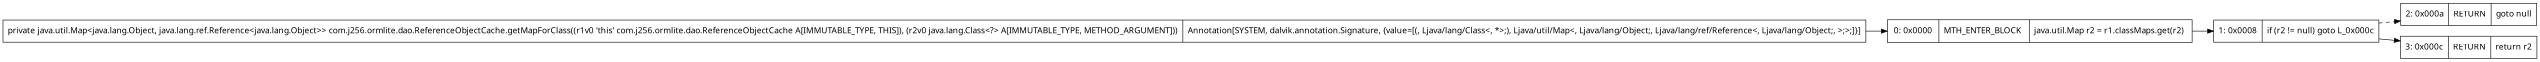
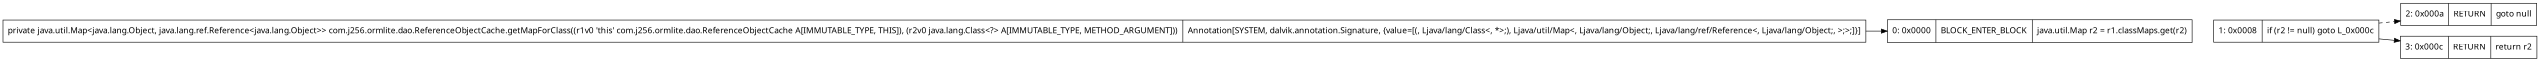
node "0: 0x0000": text "MTH_ENTER_BLOCK" -> "BLOCK_ENTER_BLOCK"
edge "0: 0x0000" -> "1: 0x0008": removed
